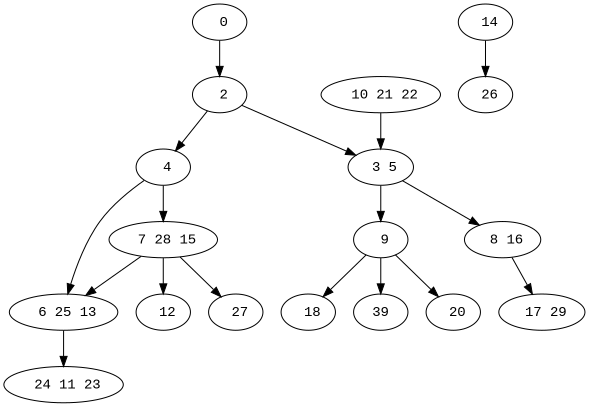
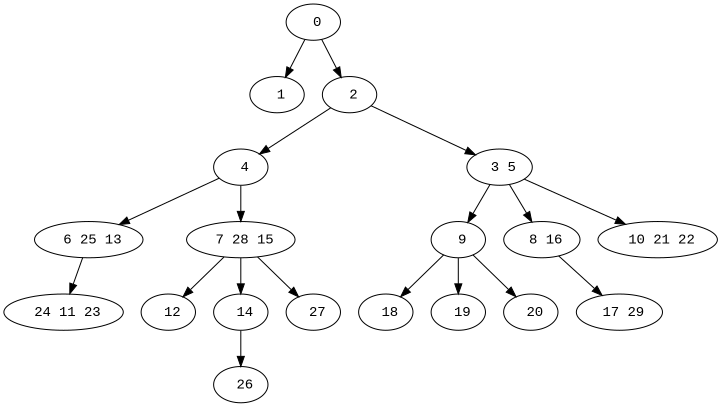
node "1": added
edge "10 21 22" -> "3 5": reversed
edge "7 28 15" -> "6 25 13": now "7 28 15" -> "14"
node "39": label "39" -> "19"
